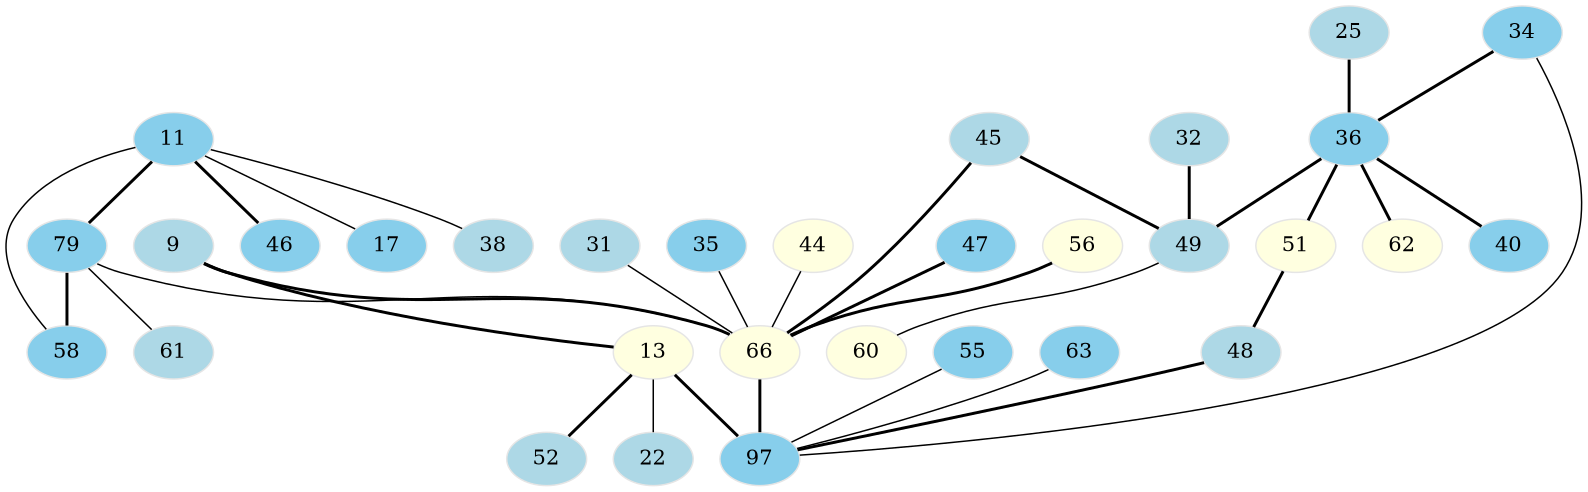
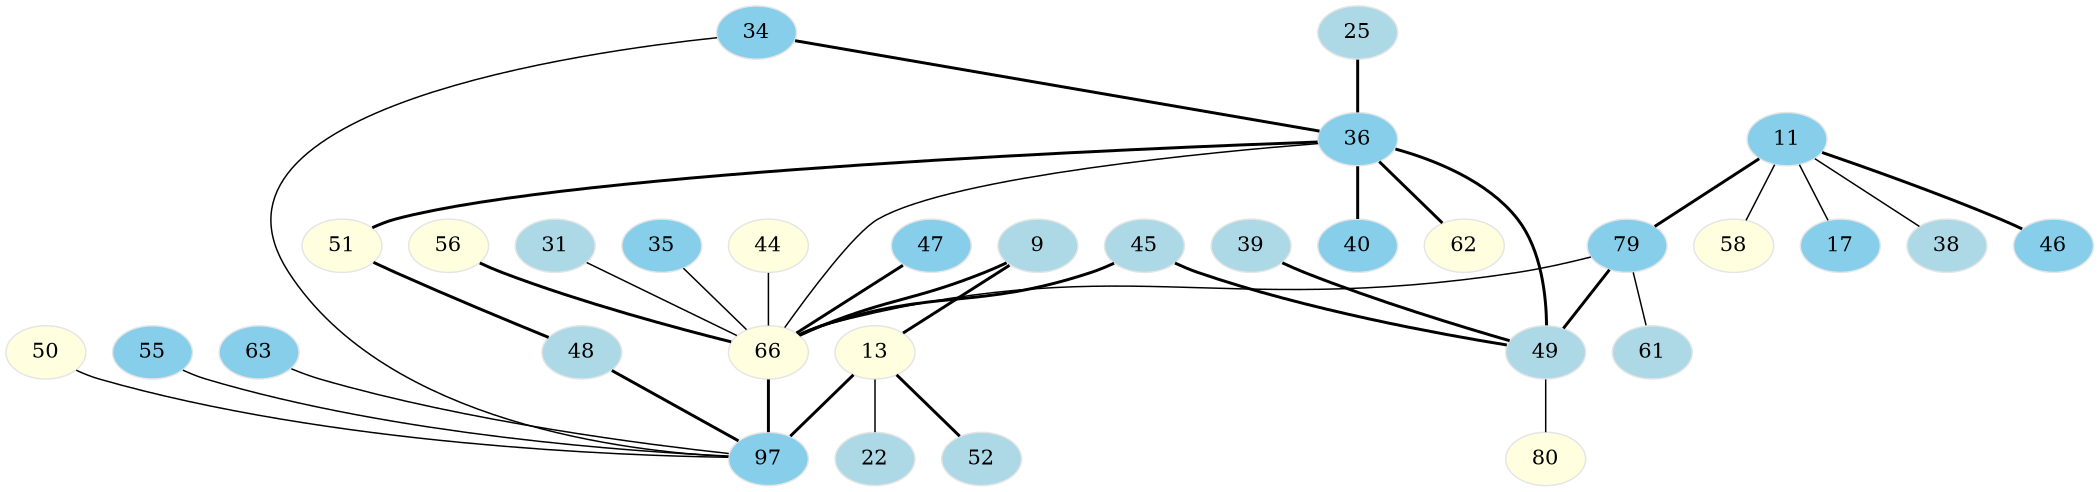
node "32": label "32" -> "39"
edge "36" -- "66": added
edge "79" -- "58": now "79" -- "49"
node "50": added
node "58": fillcolor skyblue -> lightyellow
node "60": label "60" -> "80"
